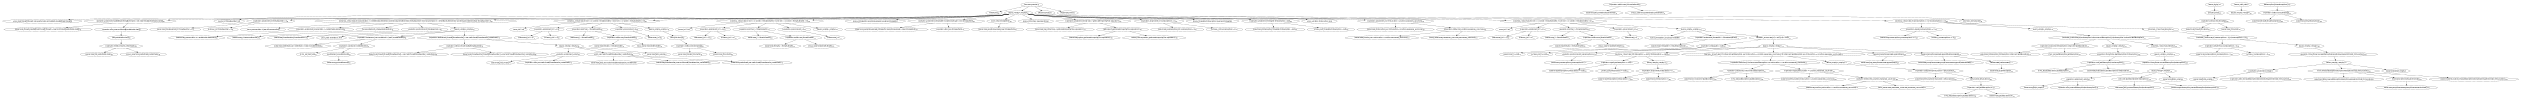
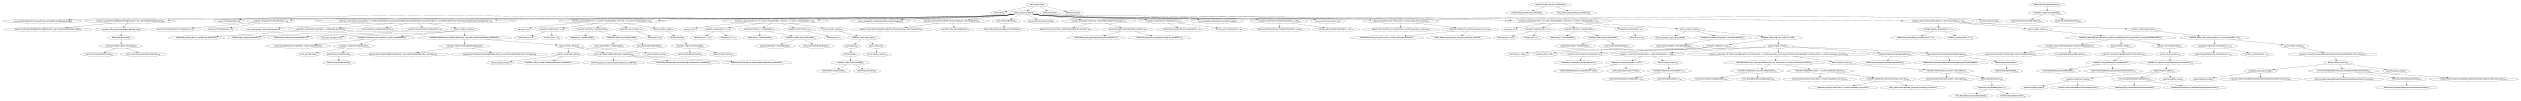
node "(CONTROL_STRUCTURE,try,try)": added
